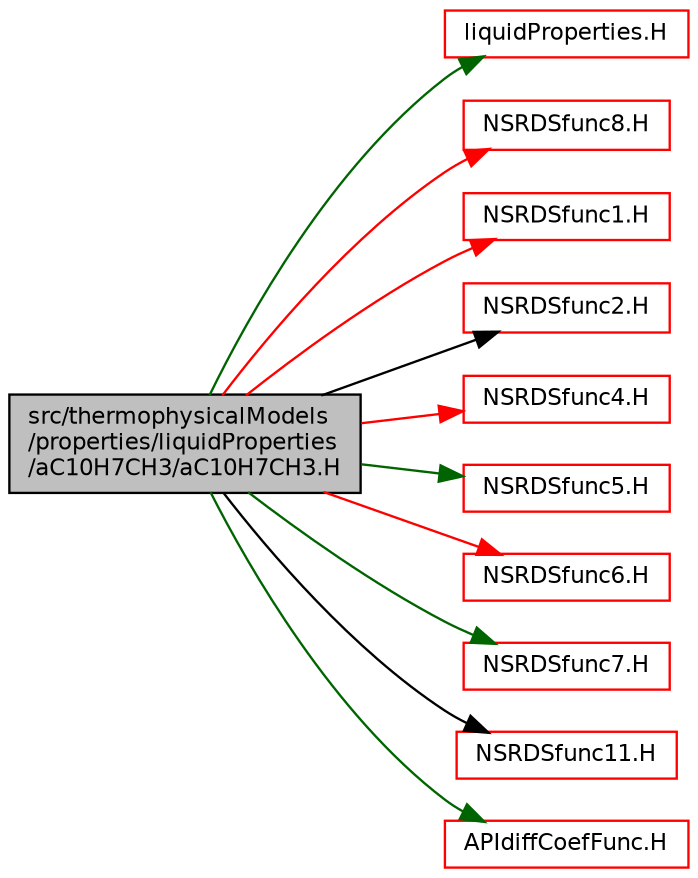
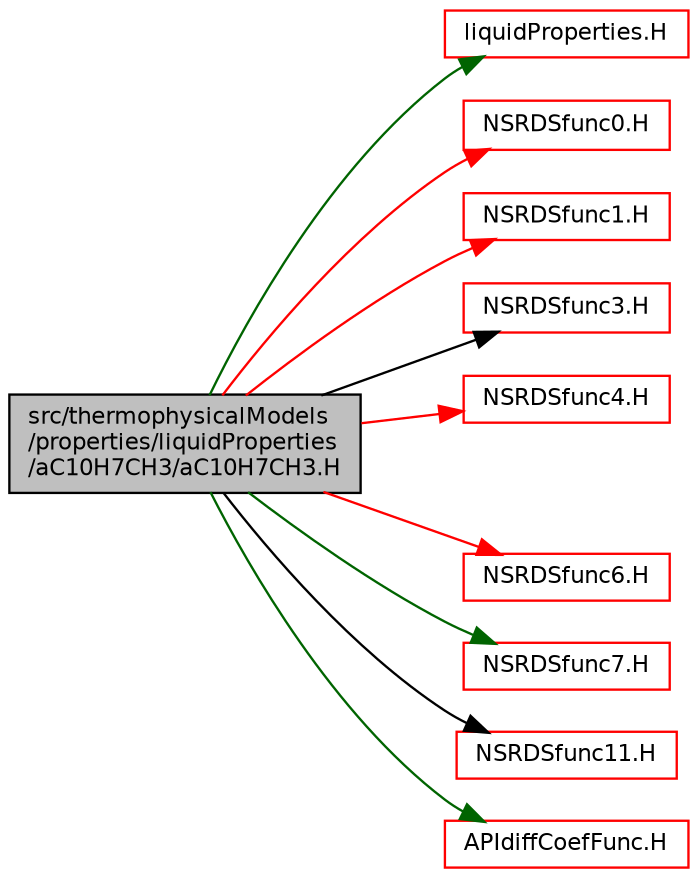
node "NSRDSfunc8.H": label "NSRDSfunc8.H" -> "NSRDSfunc0.H"
node "NSRDSfunc2.H": label "NSRDSfunc2.H" -> "NSRDSfunc3.H"
node "NSRDSfunc5.H": removed
